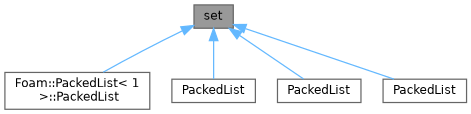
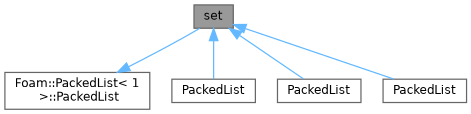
edge "Foam::PackedList< 1 >::PackedList" -> "set": reversed
